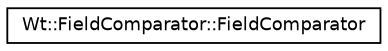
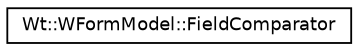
node "Wt::FieldComparator::FieldComparator": label "Wt::FieldComparator::FieldComparator" -> "Wt::WFormModel::FieldComparator"
